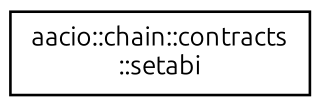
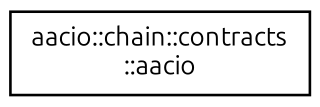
node "aacio::chain::contracts ::setabi": label "aacio::chain::contracts ::setabi" -> "aacio::chain::contracts ::aacio"
